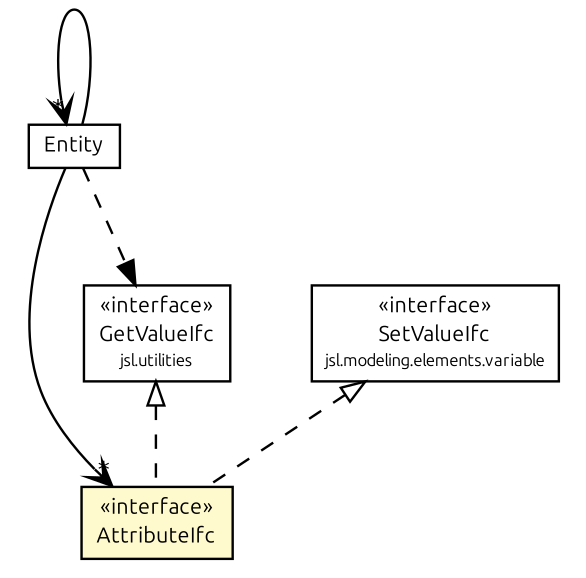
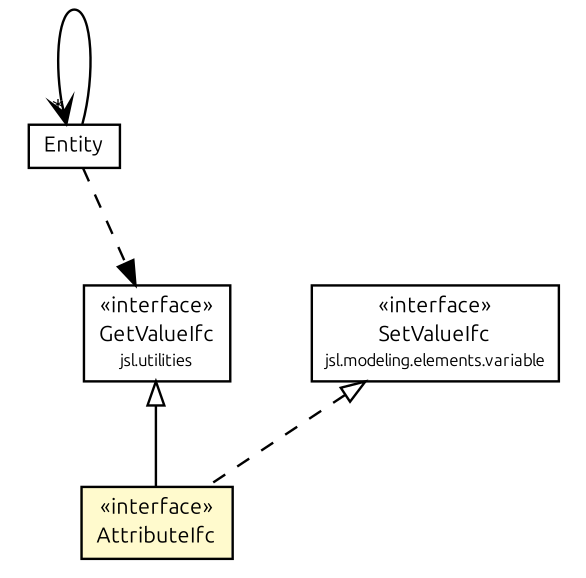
edge "Entity" -> "AttributeIfc": removed
edge "AttributeIfc" -> "GetValueIfc": style dashed -> solid
